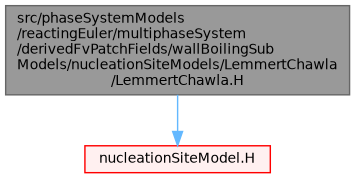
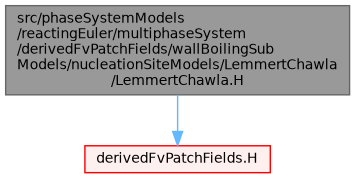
node "nucleationSiteModel.H": label "nucleationSiteModel.H" -> "derivedFvPatchFields.H"
